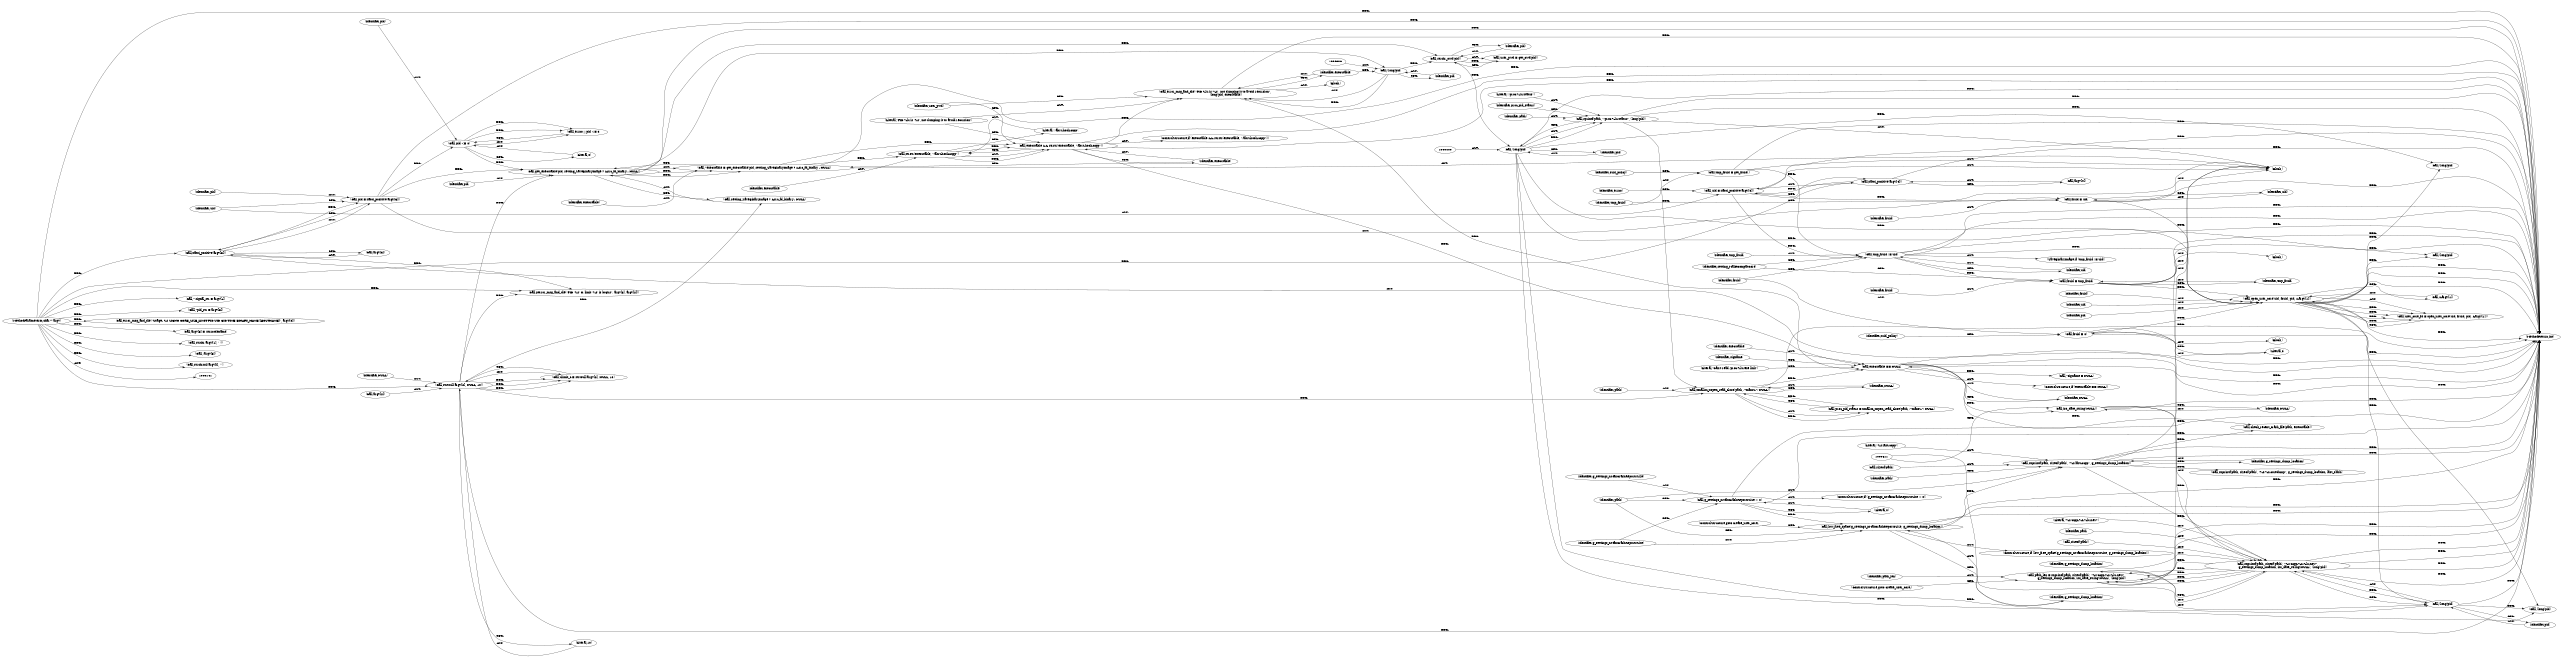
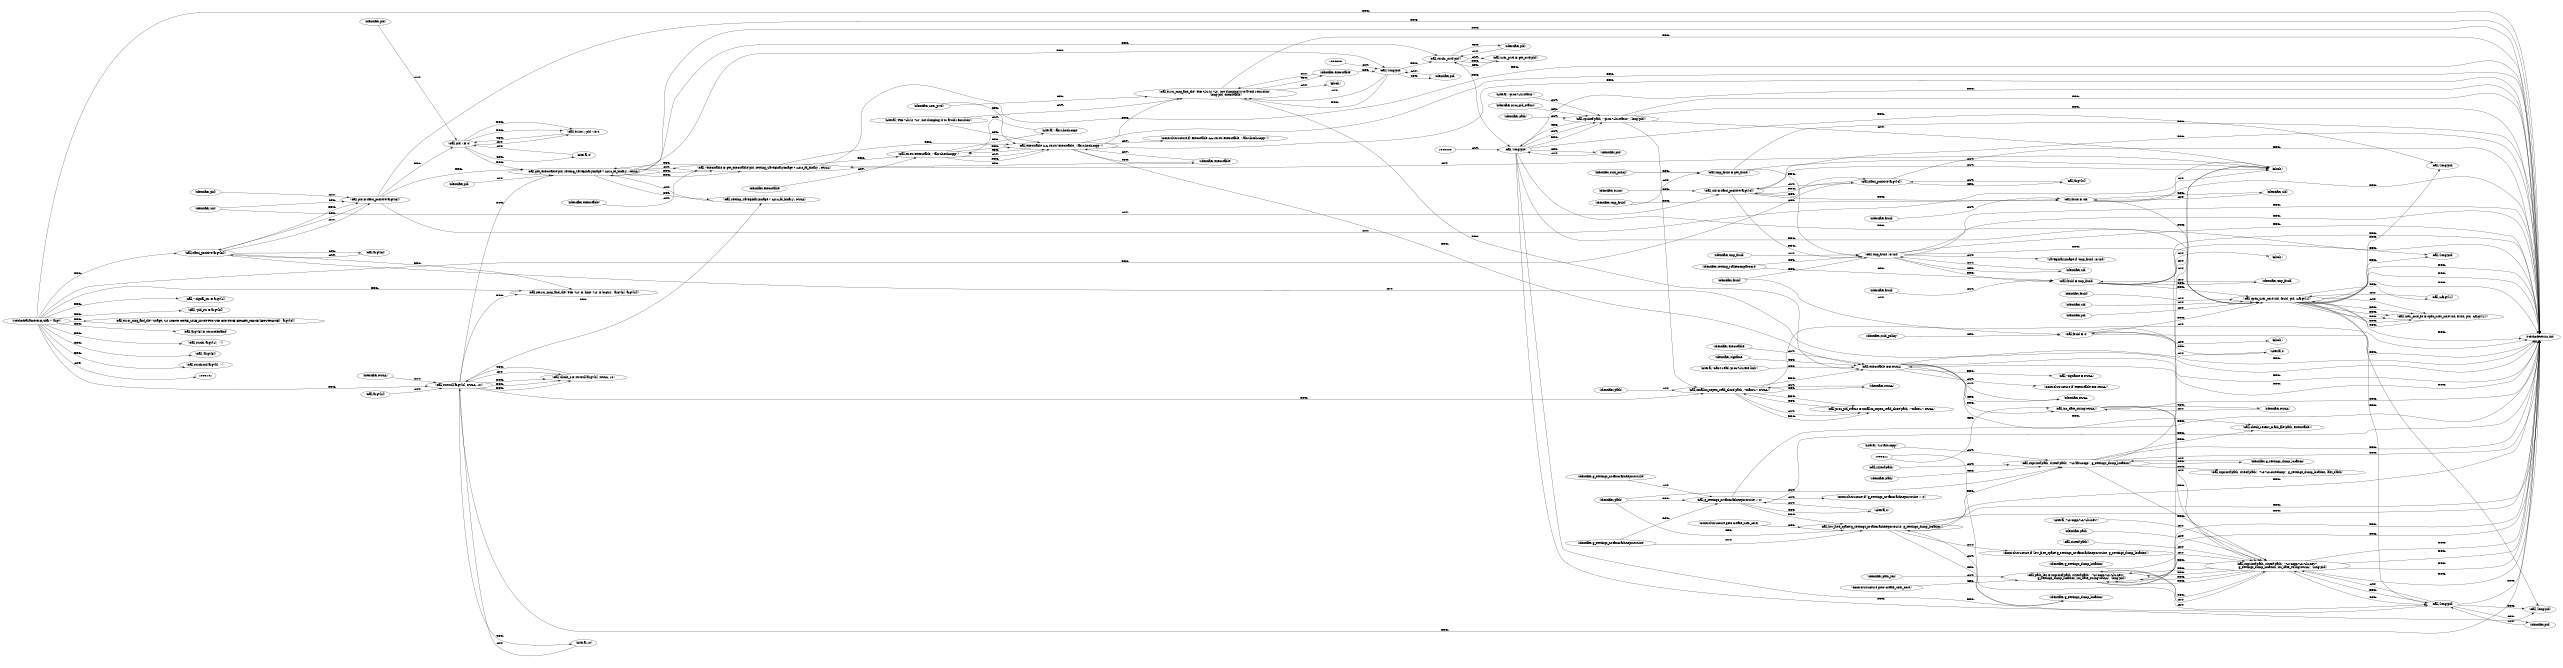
edge "(Call,xmalloc_xopen_read_close(path, /*maxsz:*/ NULL))" -> "(MethodReturn,int)": label "DDG: " -> "AST: "
